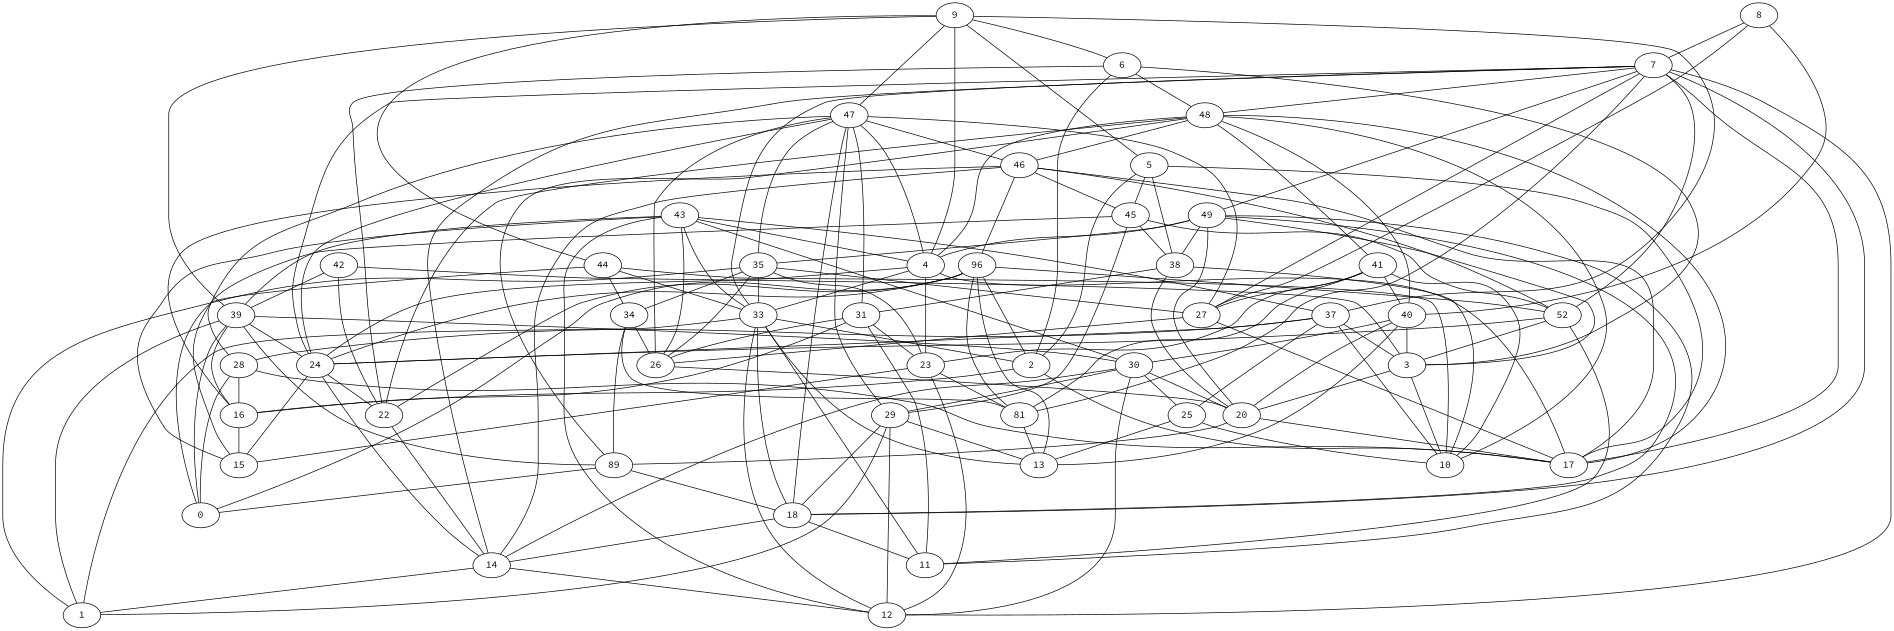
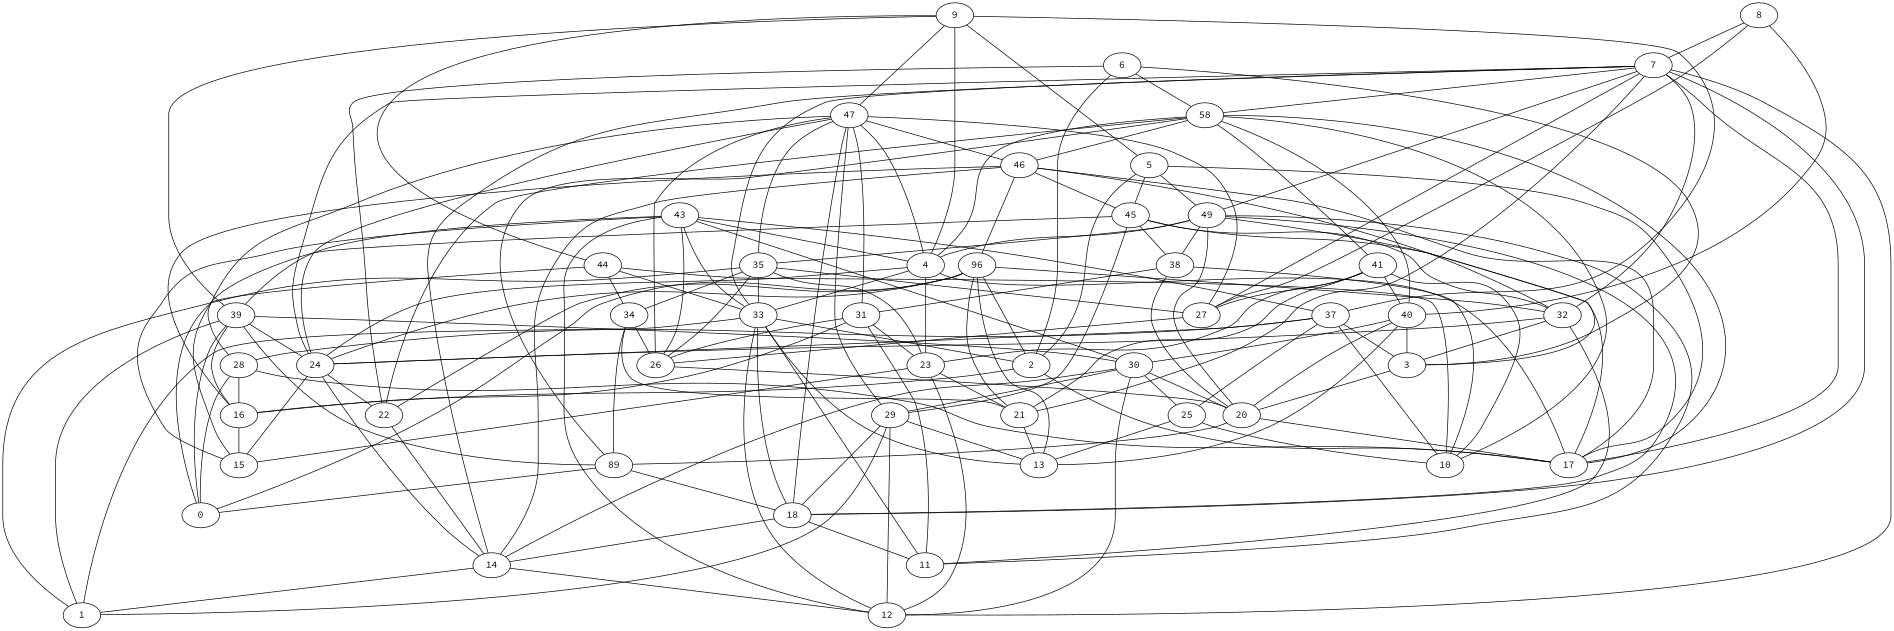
edge "9" -- "6": removed
node "48": label "48" -> "58"
edge "5" -- "38": now "5" -- "49"
node "42": removed
node "52": label "52" -> "32"
edge "27" -- "17": now "45" -- "17"
node "81": label "81" -> "21"
edge "3" -- "10": removed
